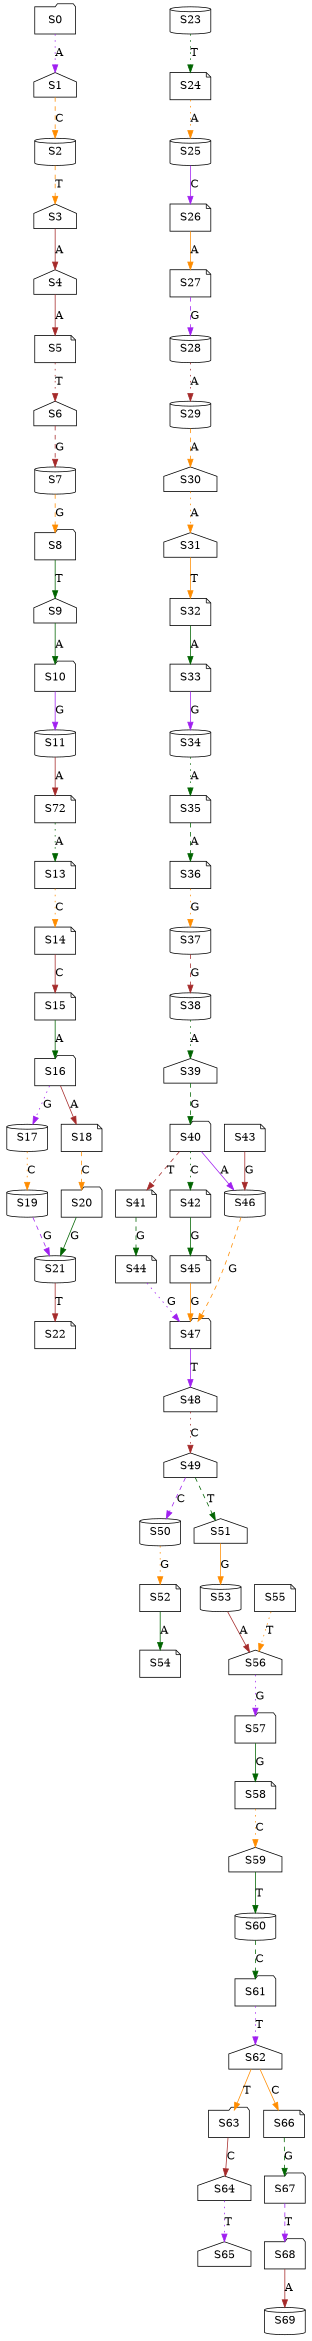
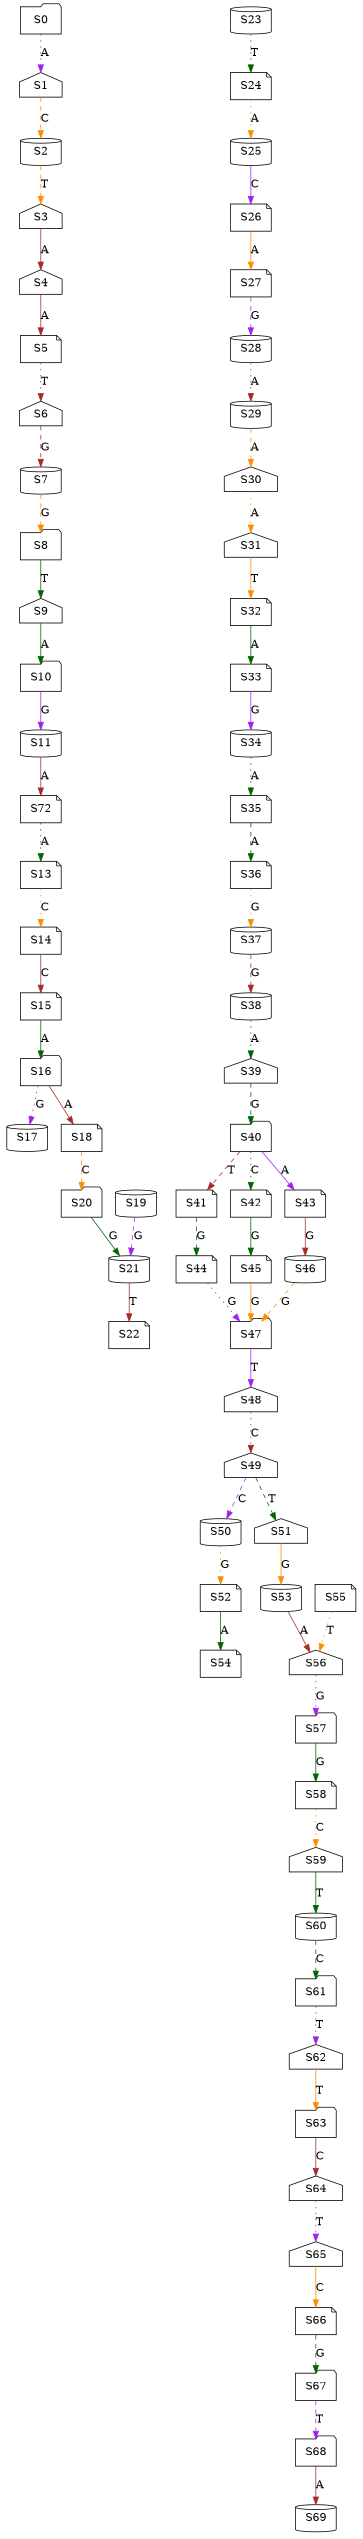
edge "S17" -> "S19": removed, label "C"
edge "S40" -> "S46": now "S40" -> "S43"
edge "S62" -> "S66": now "S65" -> "S66"
